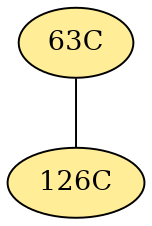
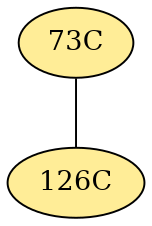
node "63C": label "63C" -> "73C"
